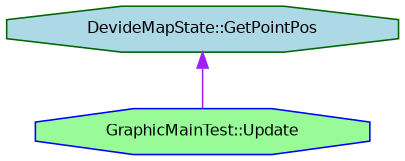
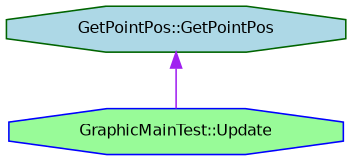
node "DevideMapState::GetPointPos": label "DevideMapState::GetPointPos" -> "GetPointPos::GetPointPos"
